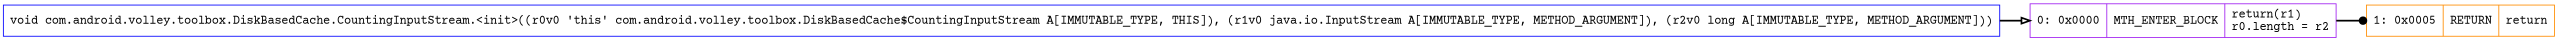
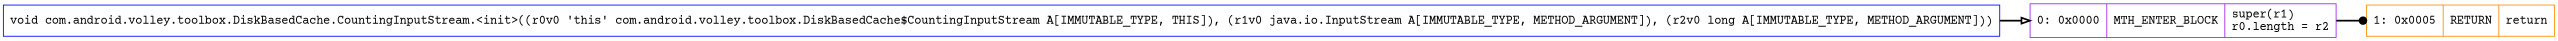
node "0: 0x0000": text "return(r1)" -> "super(r1)"
